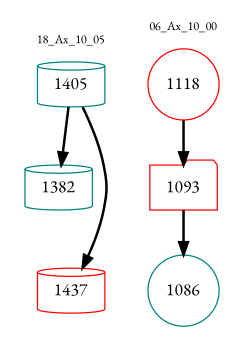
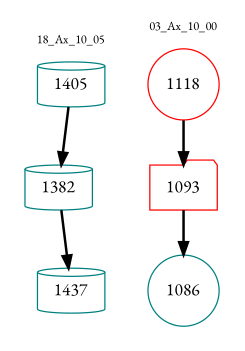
cluster "06_Ax_10_00": label "06_Ax_10_00" -> "03_Ax_10_00"
edge "1405" -> "1437": now "1382" -> "1437"
node "1437": color red -> teal
